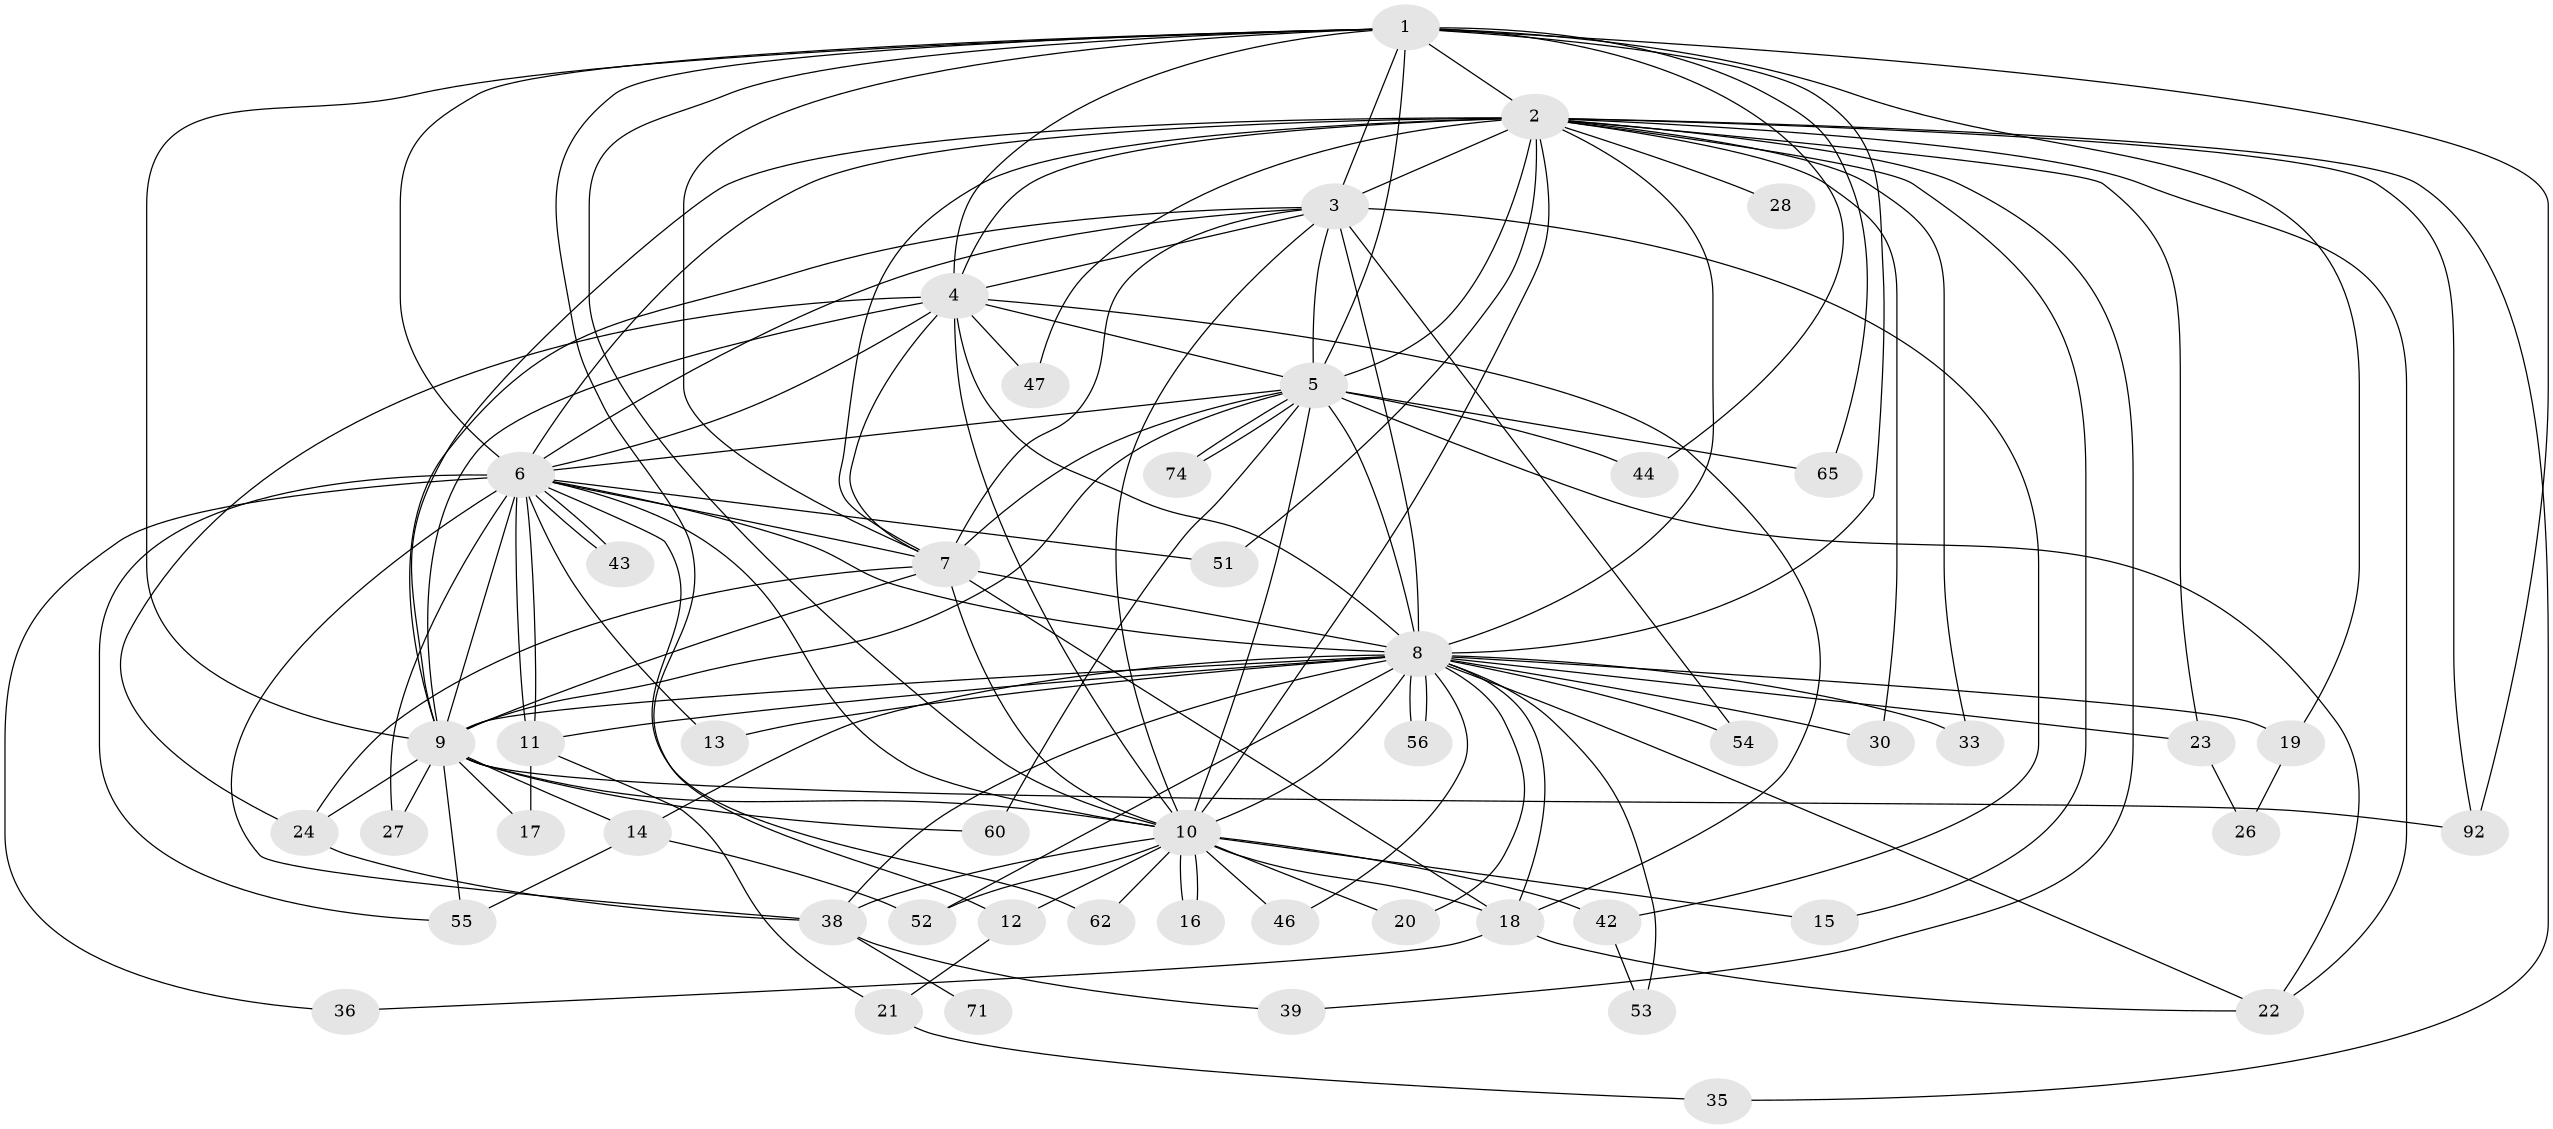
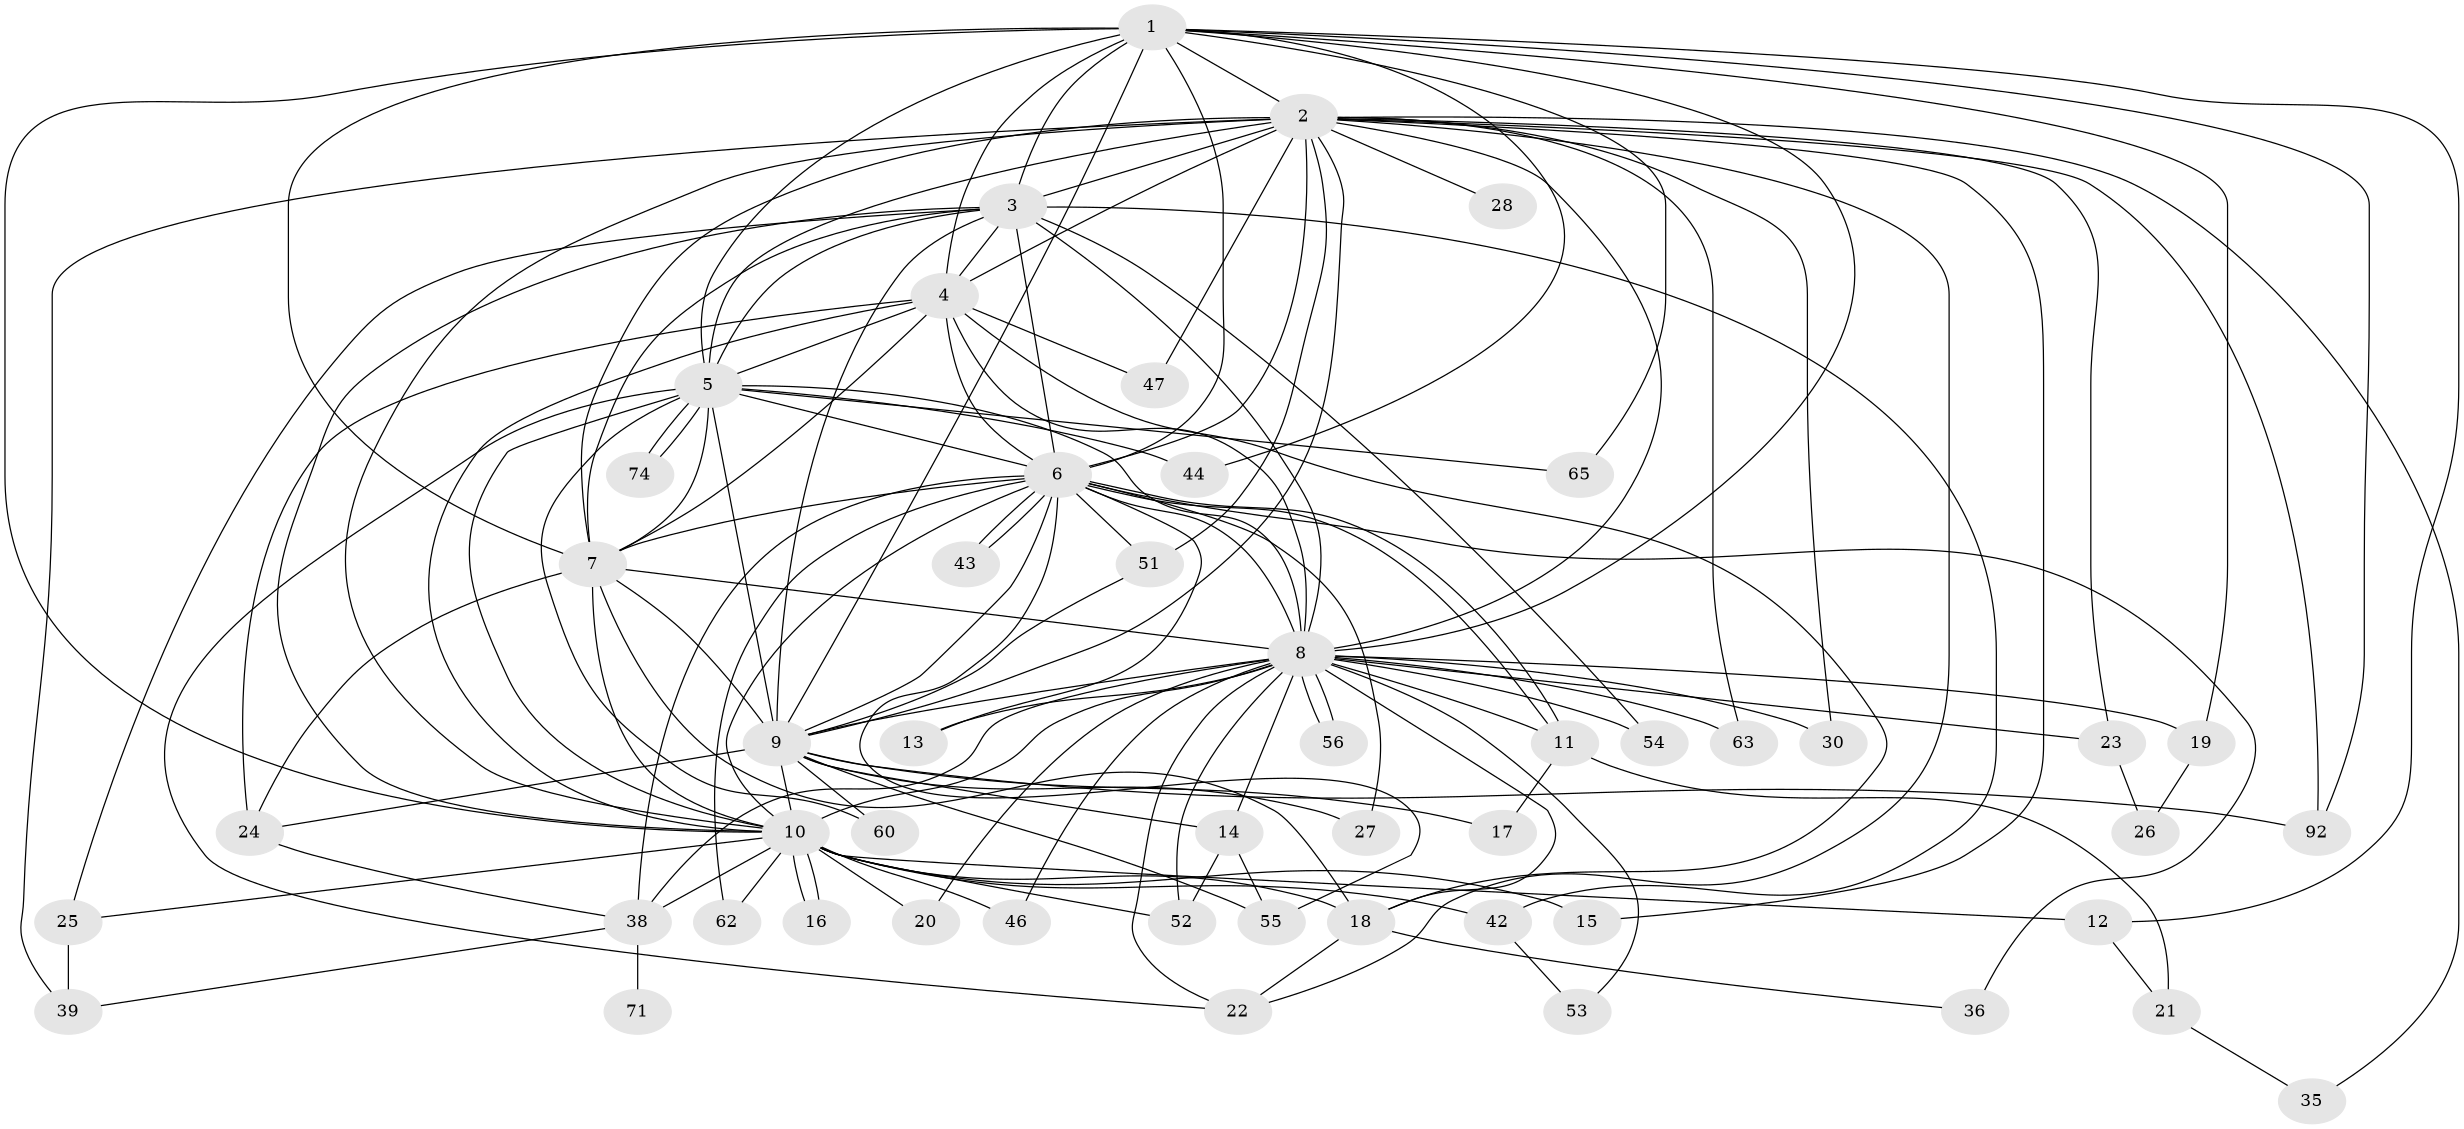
edge "4" -- "9": now "51" -- "9"
node "33": label "33" -> "63"
node "25": added
